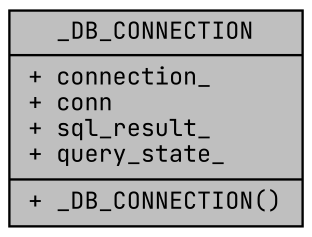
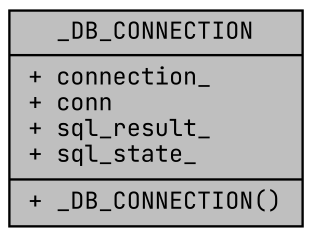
node "_DB_CONNECTION": text "+ query_state_" -> "+ sql_state_"
